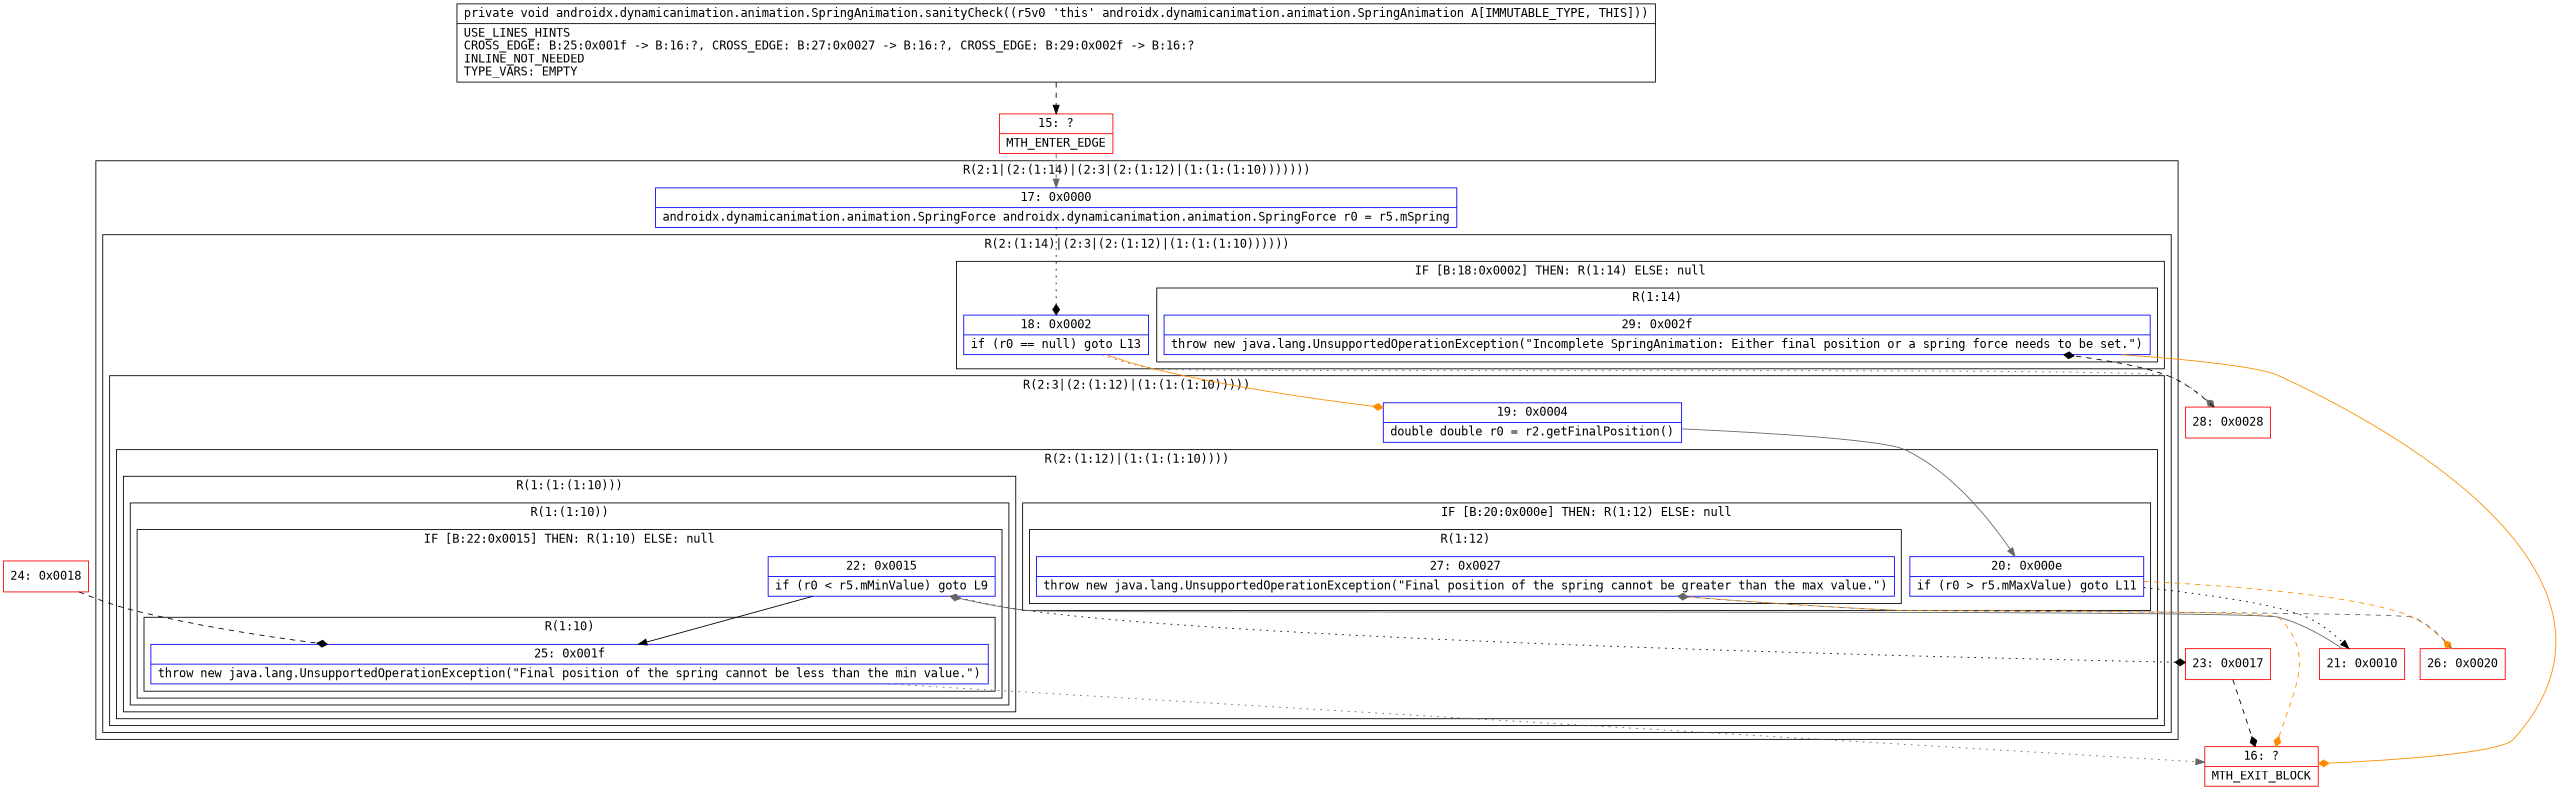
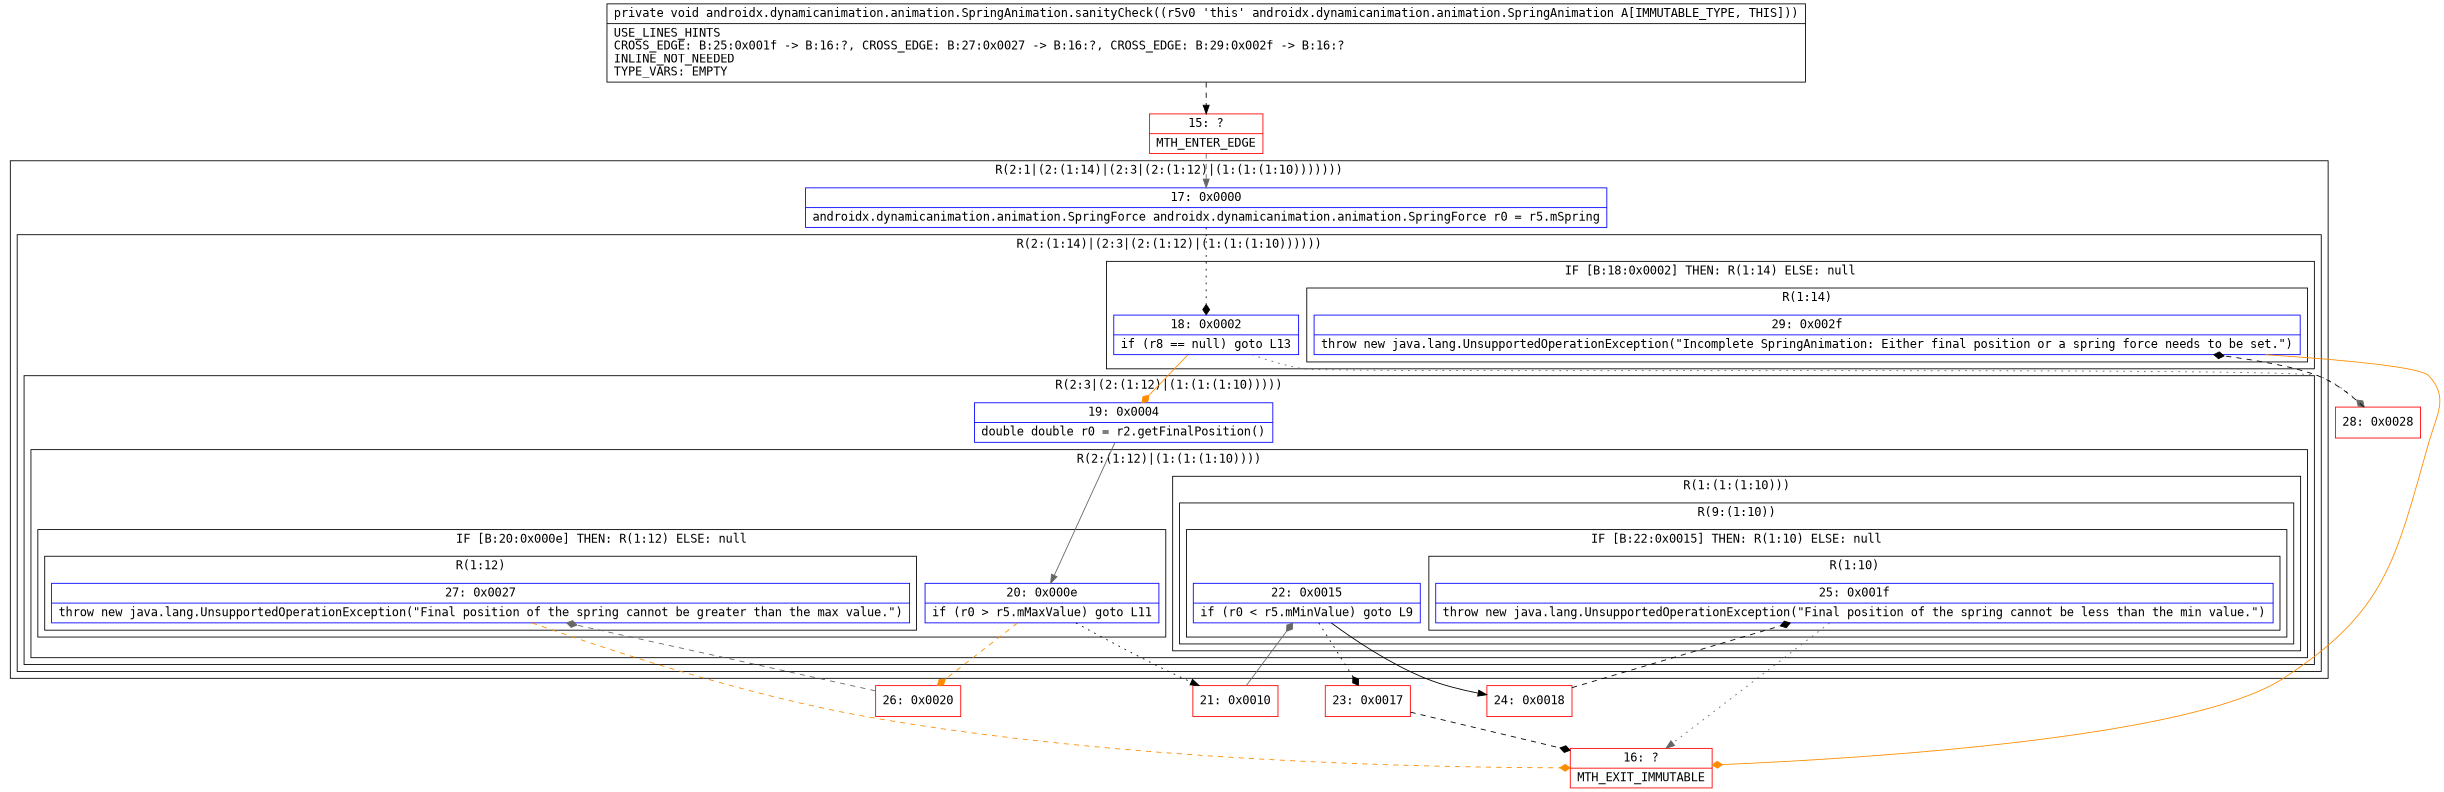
node "18: 0x0002": text "if (r0 == null) goto L13" -> "if (r8 == null) goto L13"
cluster "R(1:(1:10))": label "R(1:(1:10))" -> "R(9:(1:10))"
edge "22: 0x0015" -> "25: 0x001f": now "22: 0x0015" -> "24: 0x0018"
node "16: ?": text "MTH_EXIT_BLOCK" -> "MTH_EXIT_IMMUTABLE"
